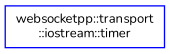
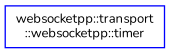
node "websocketpp::transport ::iostream::timer": label "websocketpp::transport ::iostream::timer" -> "websocketpp::transport ::websocketpp::timer"
